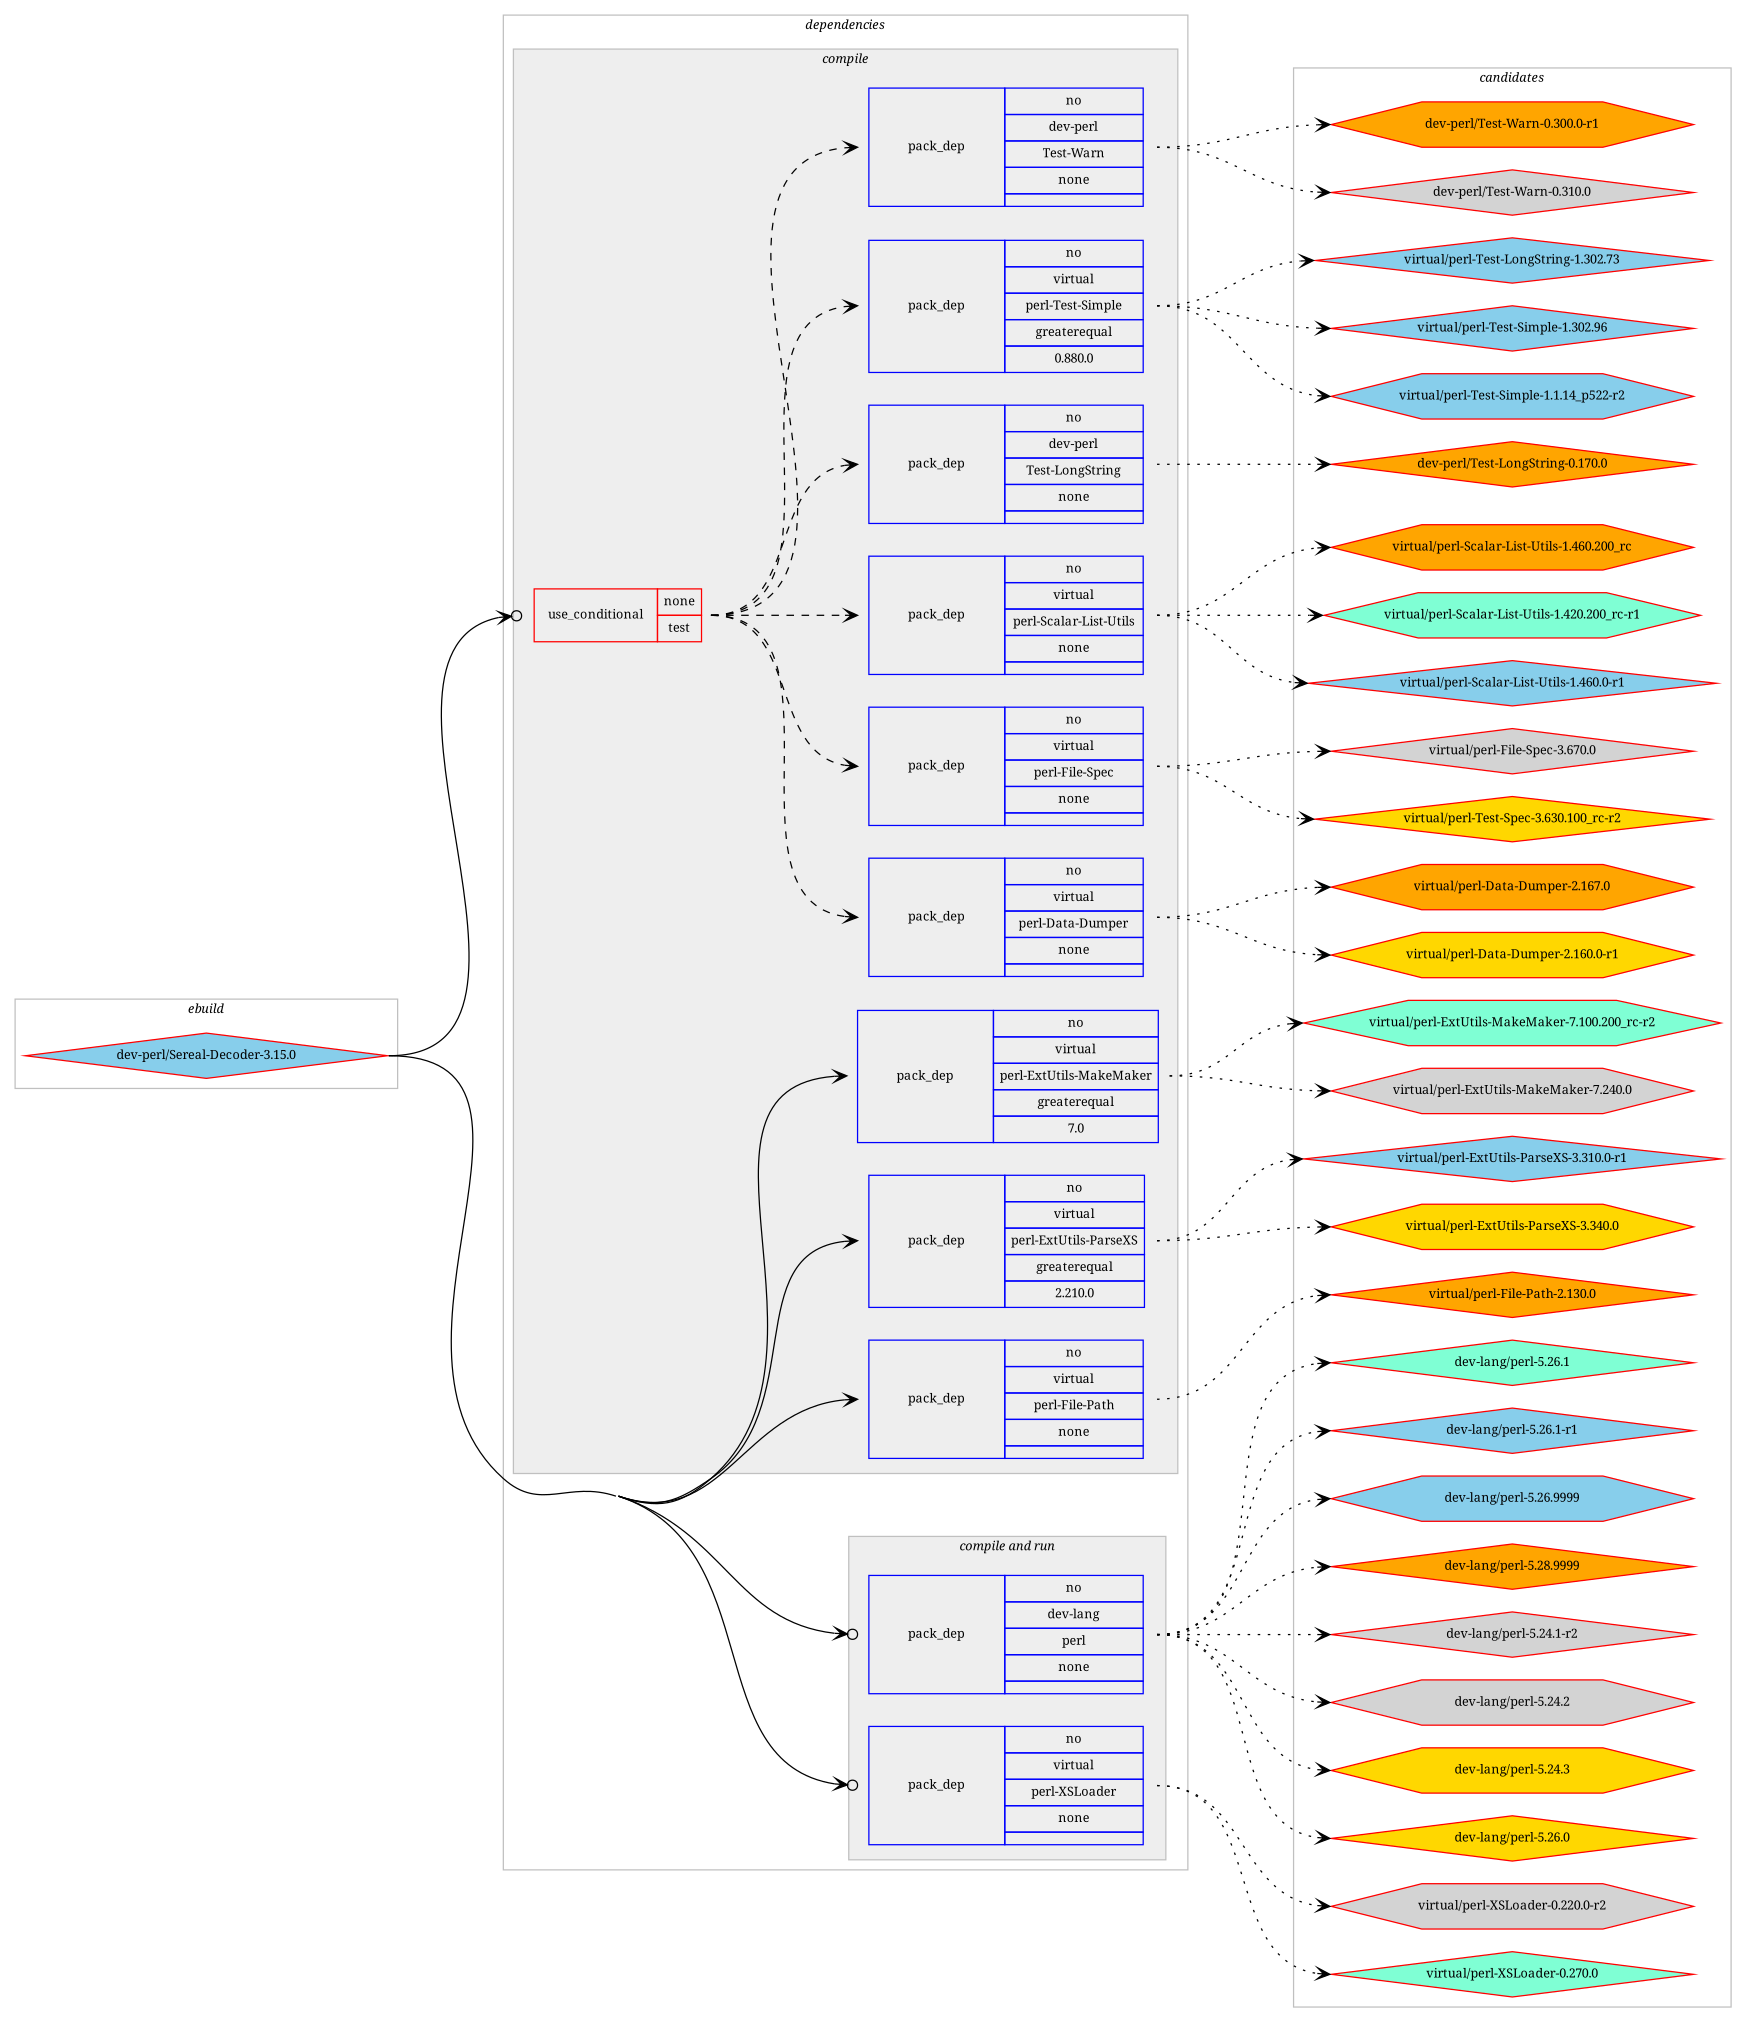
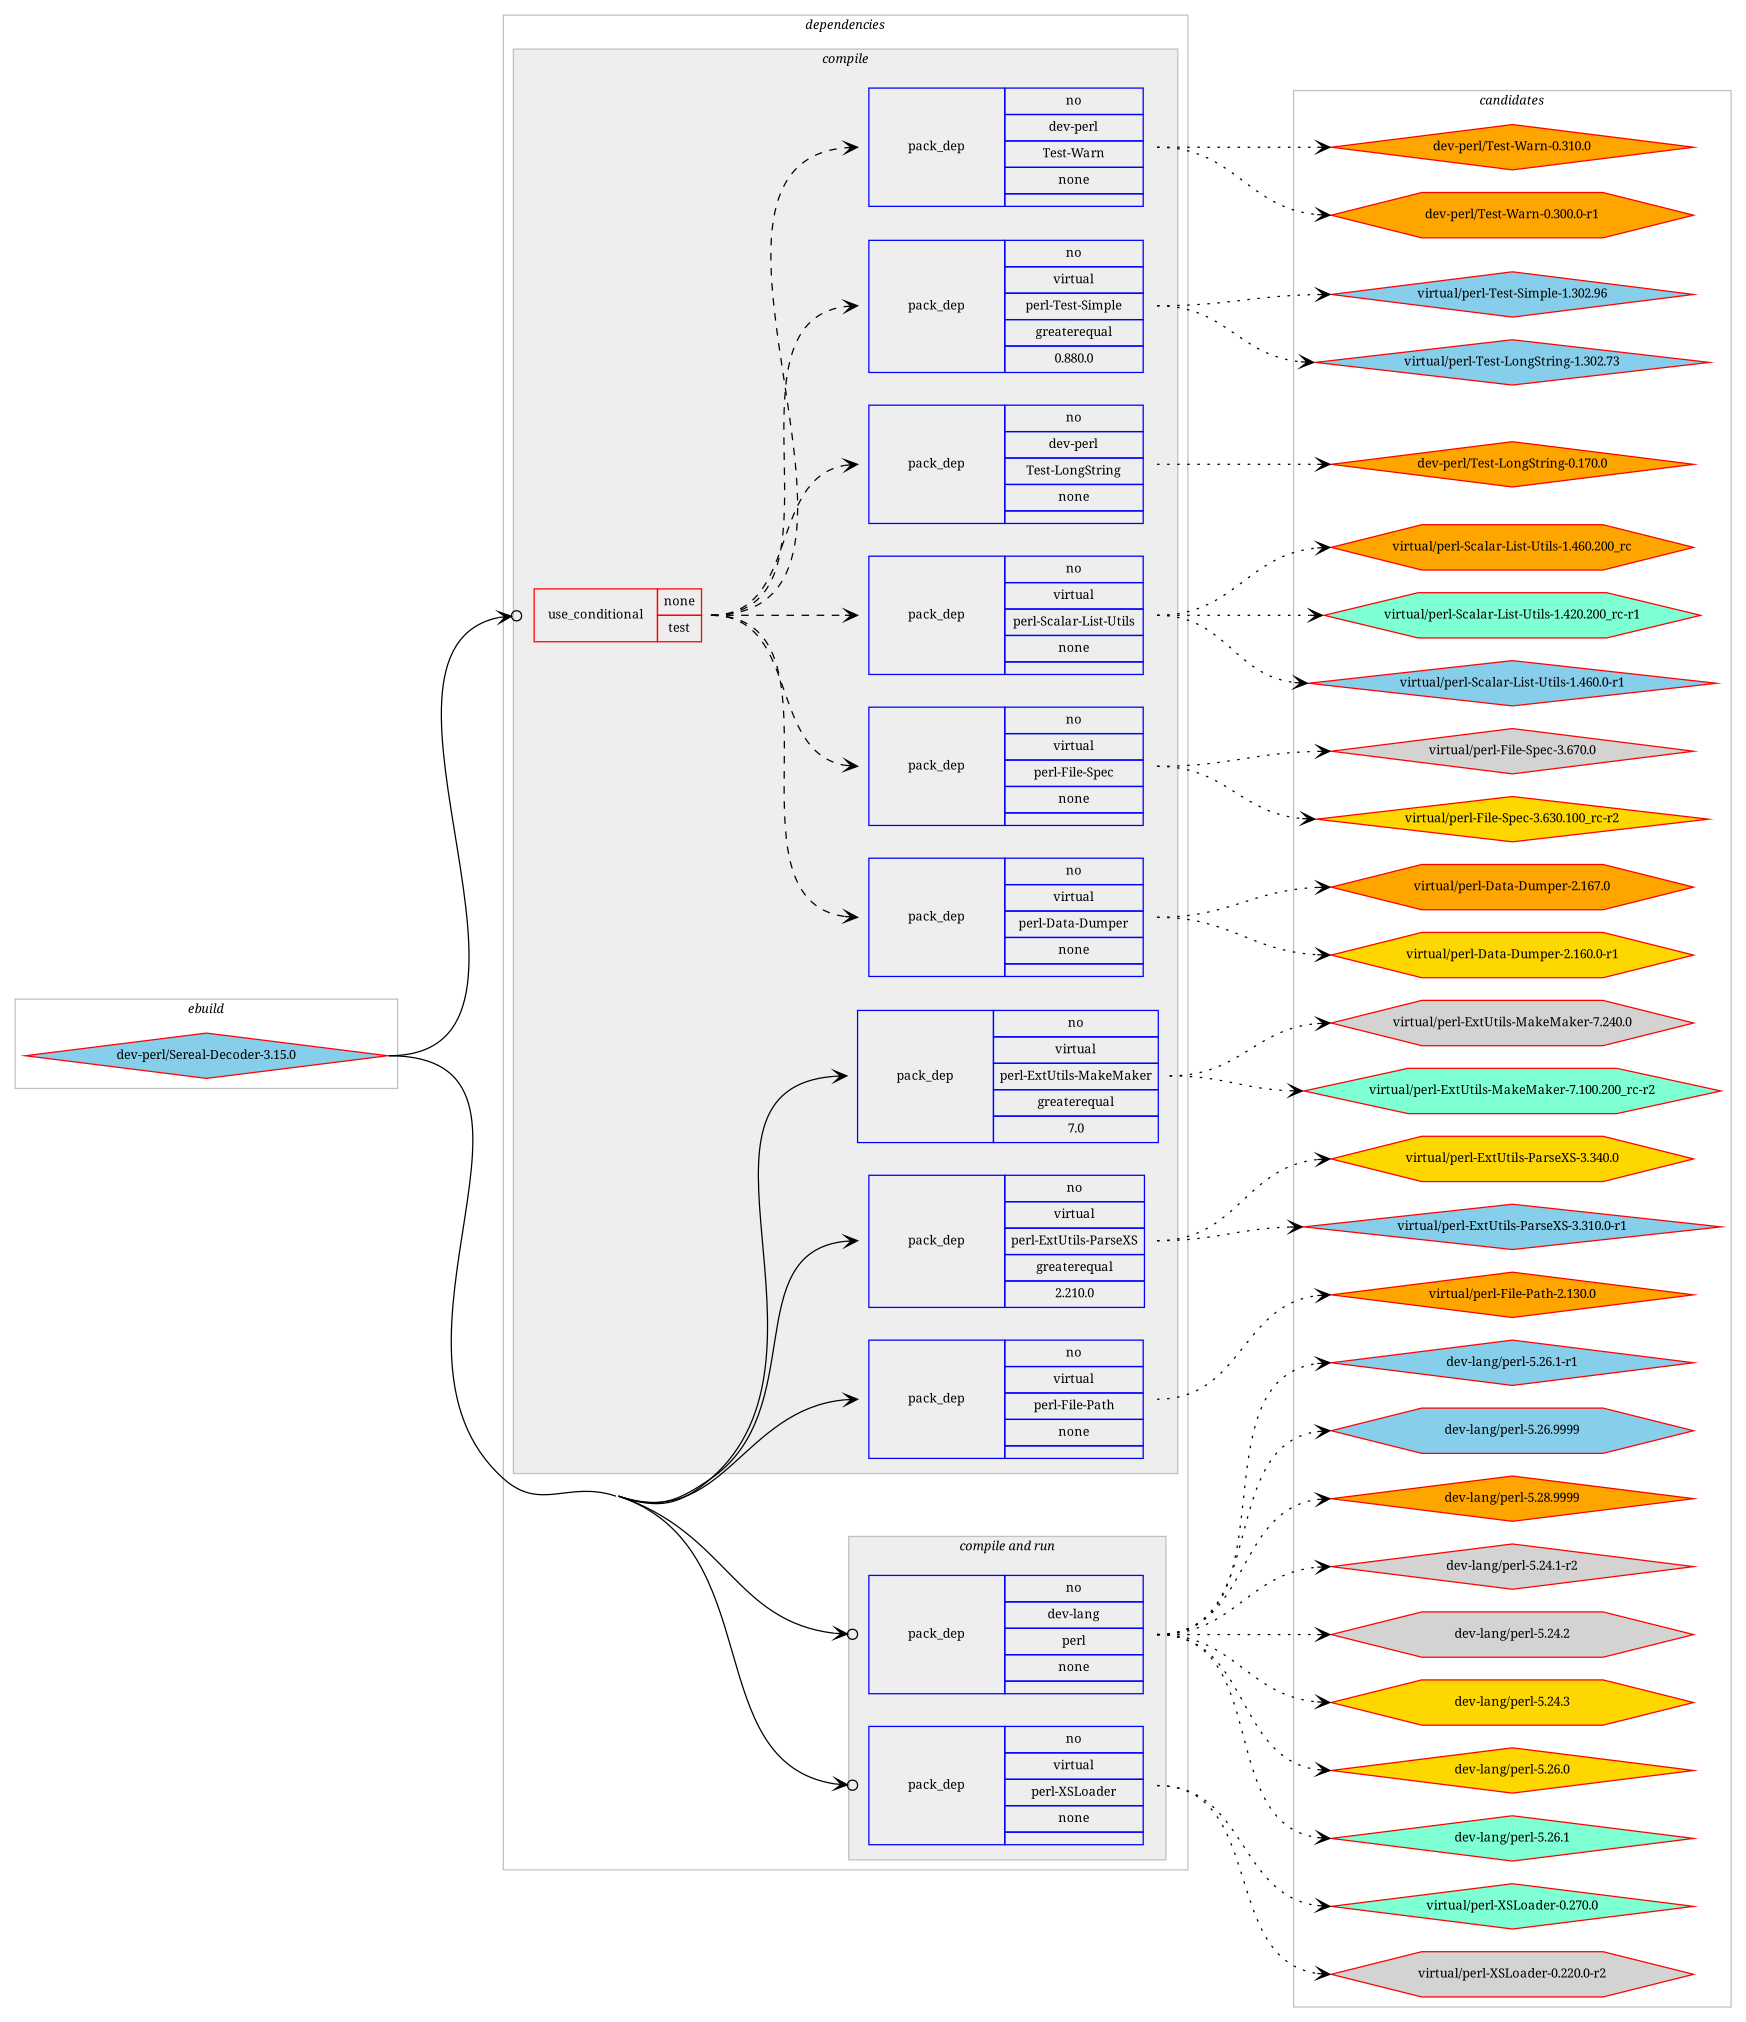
node "dev-perl/Test-Warn-0.310.0": fillcolor lightgrey -> orange
node "virtual/perl-Test-Simple-1.1.14_p522-r2": removed
node "virtual/perl-Test-Spec-3.630.100_rc-r2": label "virtual/perl-Test-Spec-3.630.100_rc-r2" -> "virtual/perl-File-Spec-3.630.100_rc-r2"
